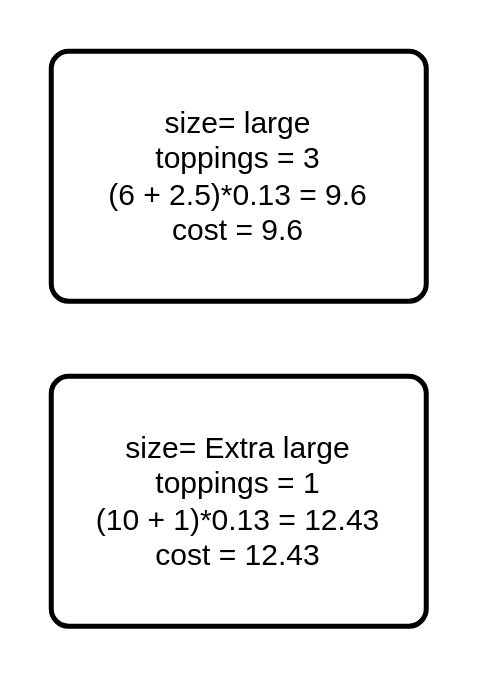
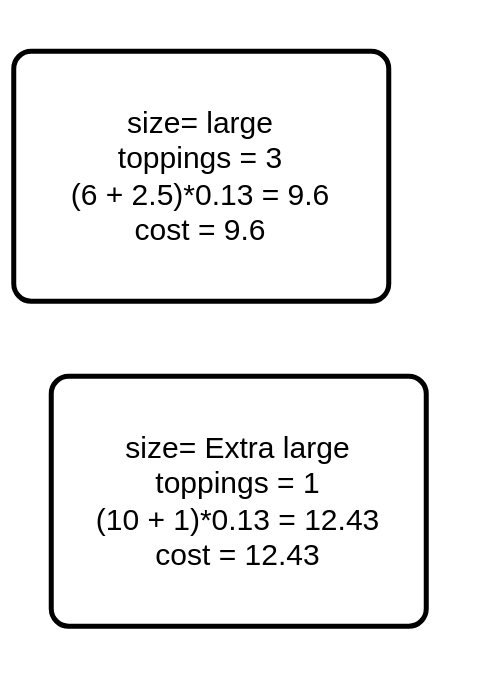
node "size= large toppings = 3 (6 + 2.5)*0.13 = 9.6 cost = 9.6": moved (239, 176) -> (201, 176)
